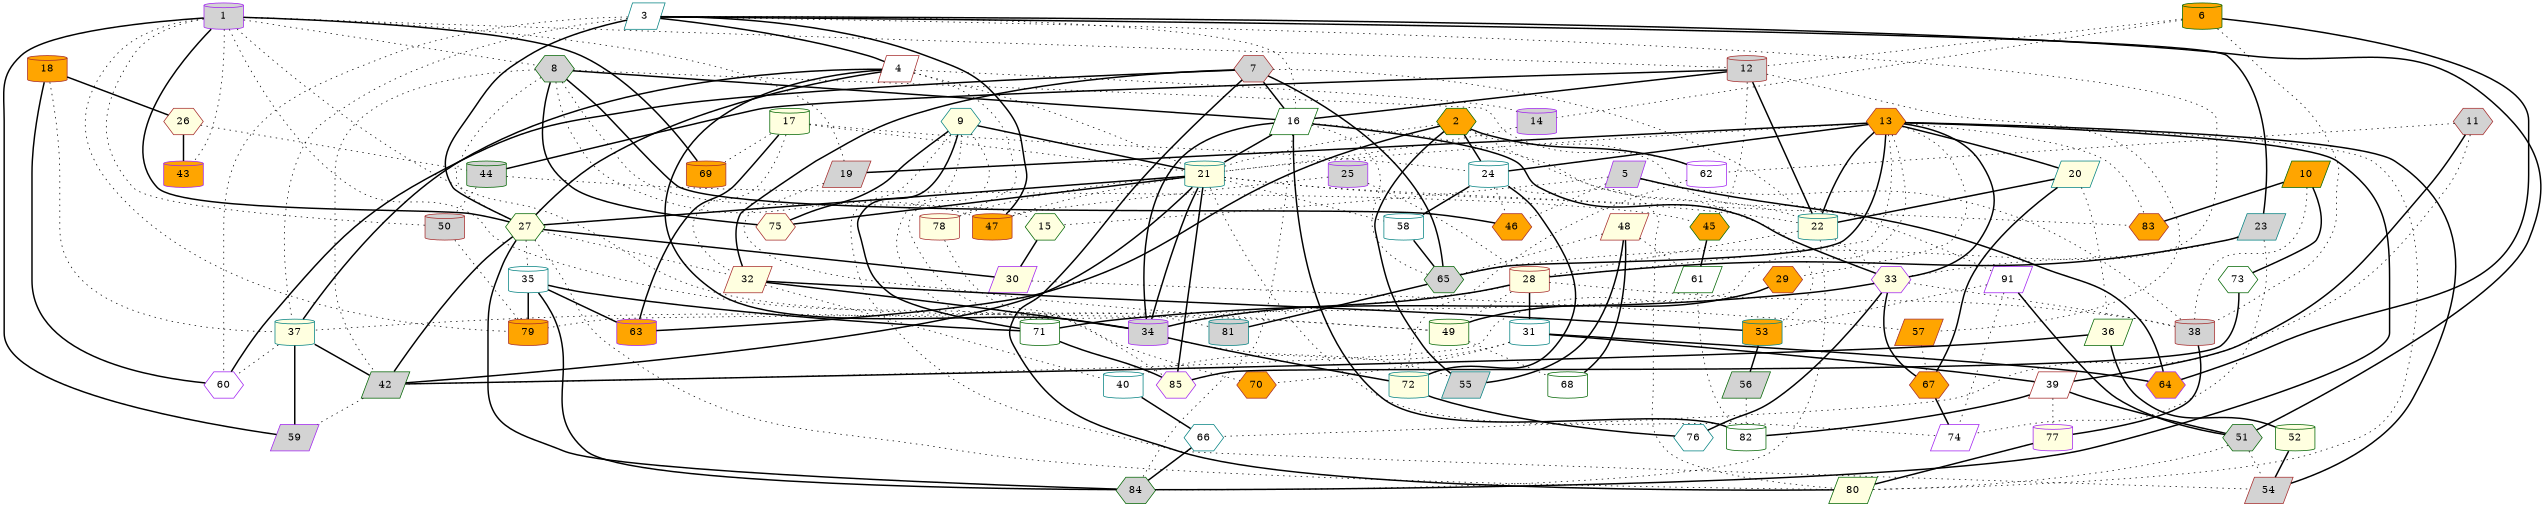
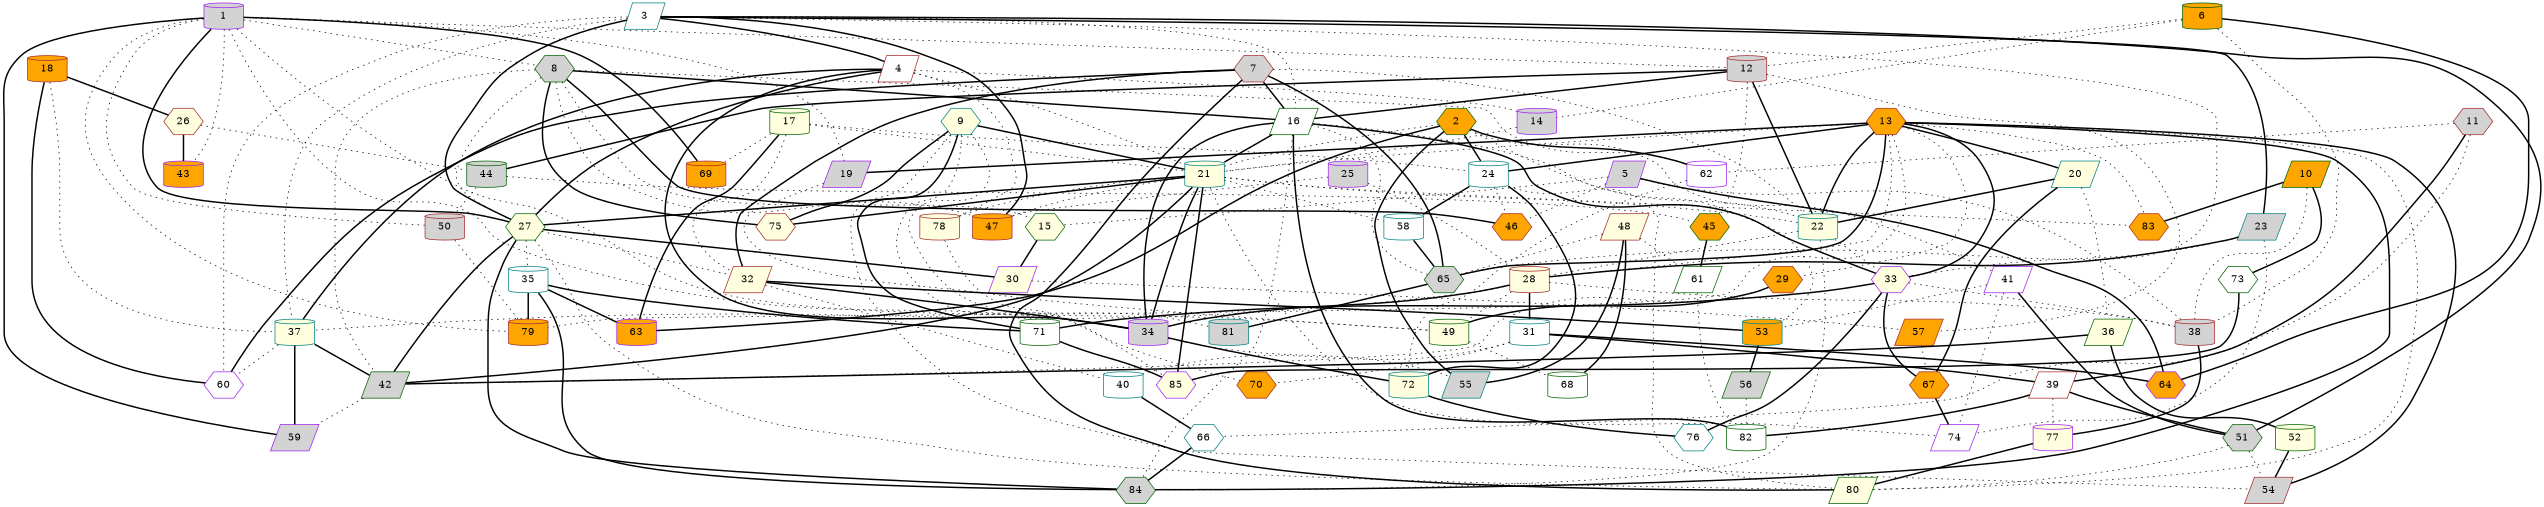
node "19": color brown -> purple
node "91": label "91" -> "41"
